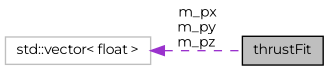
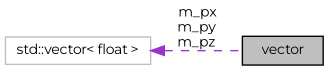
node "thrustFit": label "thrustFit" -> "vector"
